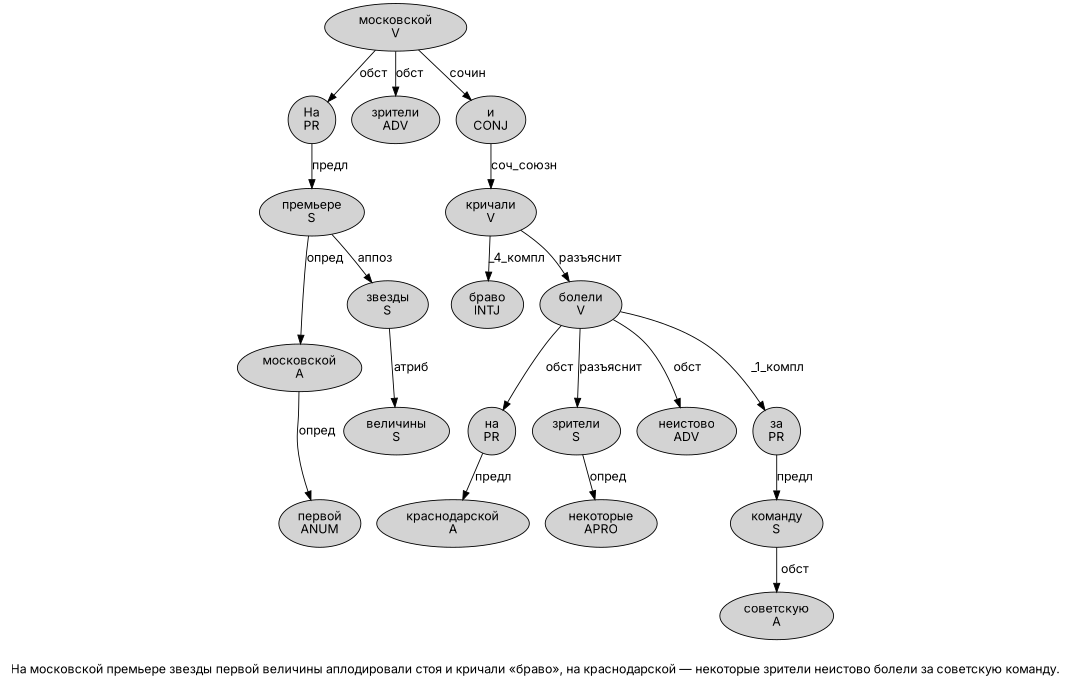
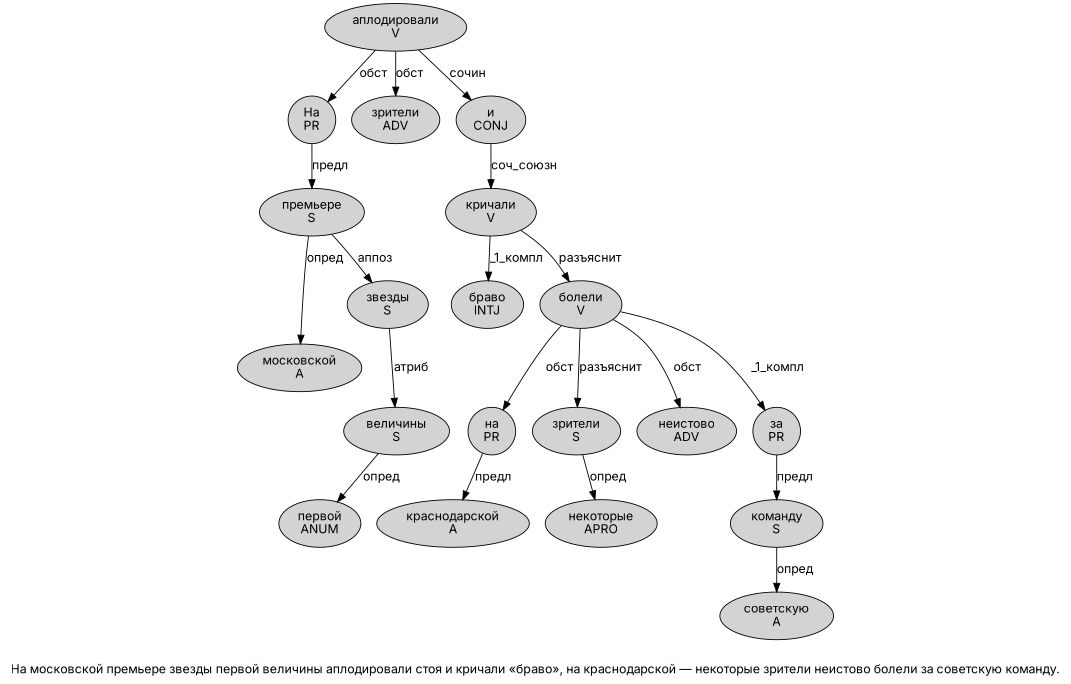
node "московской V": label "московской V" -> "аплодировали V"
edge "кричали V" -> "браво INTJ": label "_4_компл" -> "_1_компл"
edge "московской A" -> "первой ANUM": now "величины S" -> "первой ANUM"
edge "команду S" -> "советскую A": label "обст" -> "опред"
